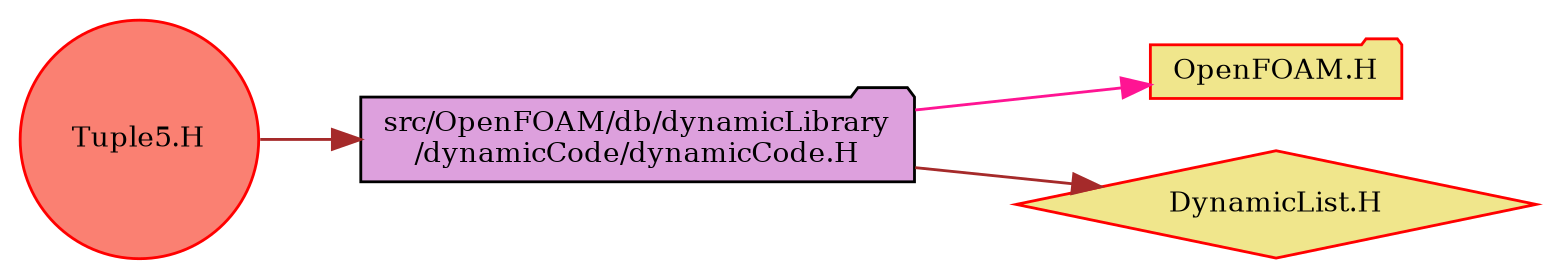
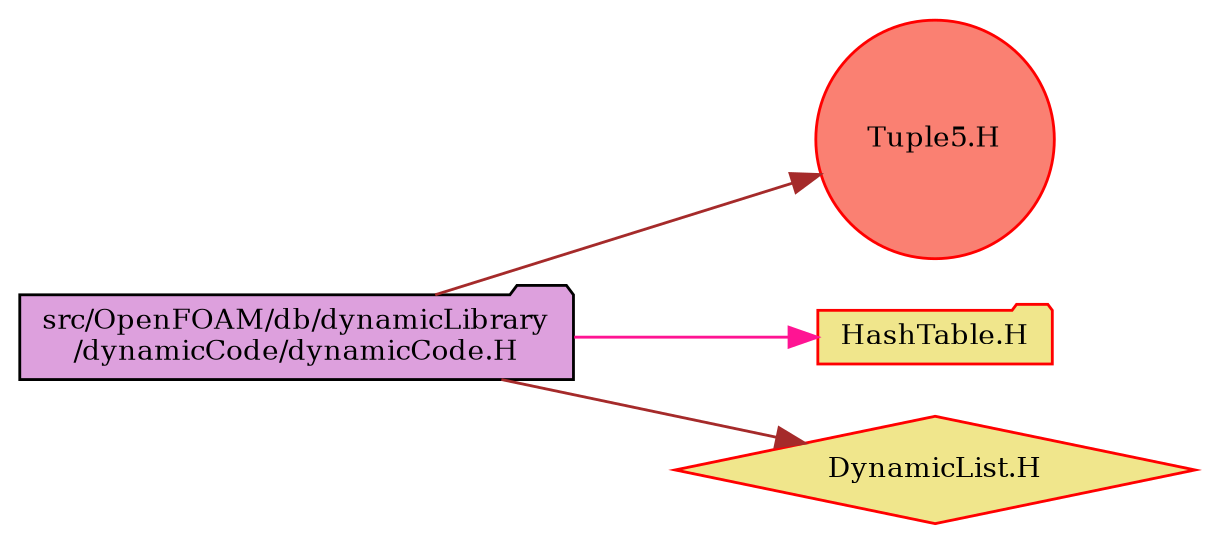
node "OpenFOAM.H": label "OpenFOAM.H" -> "HashTable.H"
edge "Tuple5.H" -> "src/OpenFOAM/db/dynamicLibrary /dynamicCode/dynamicCode.H": reversed
